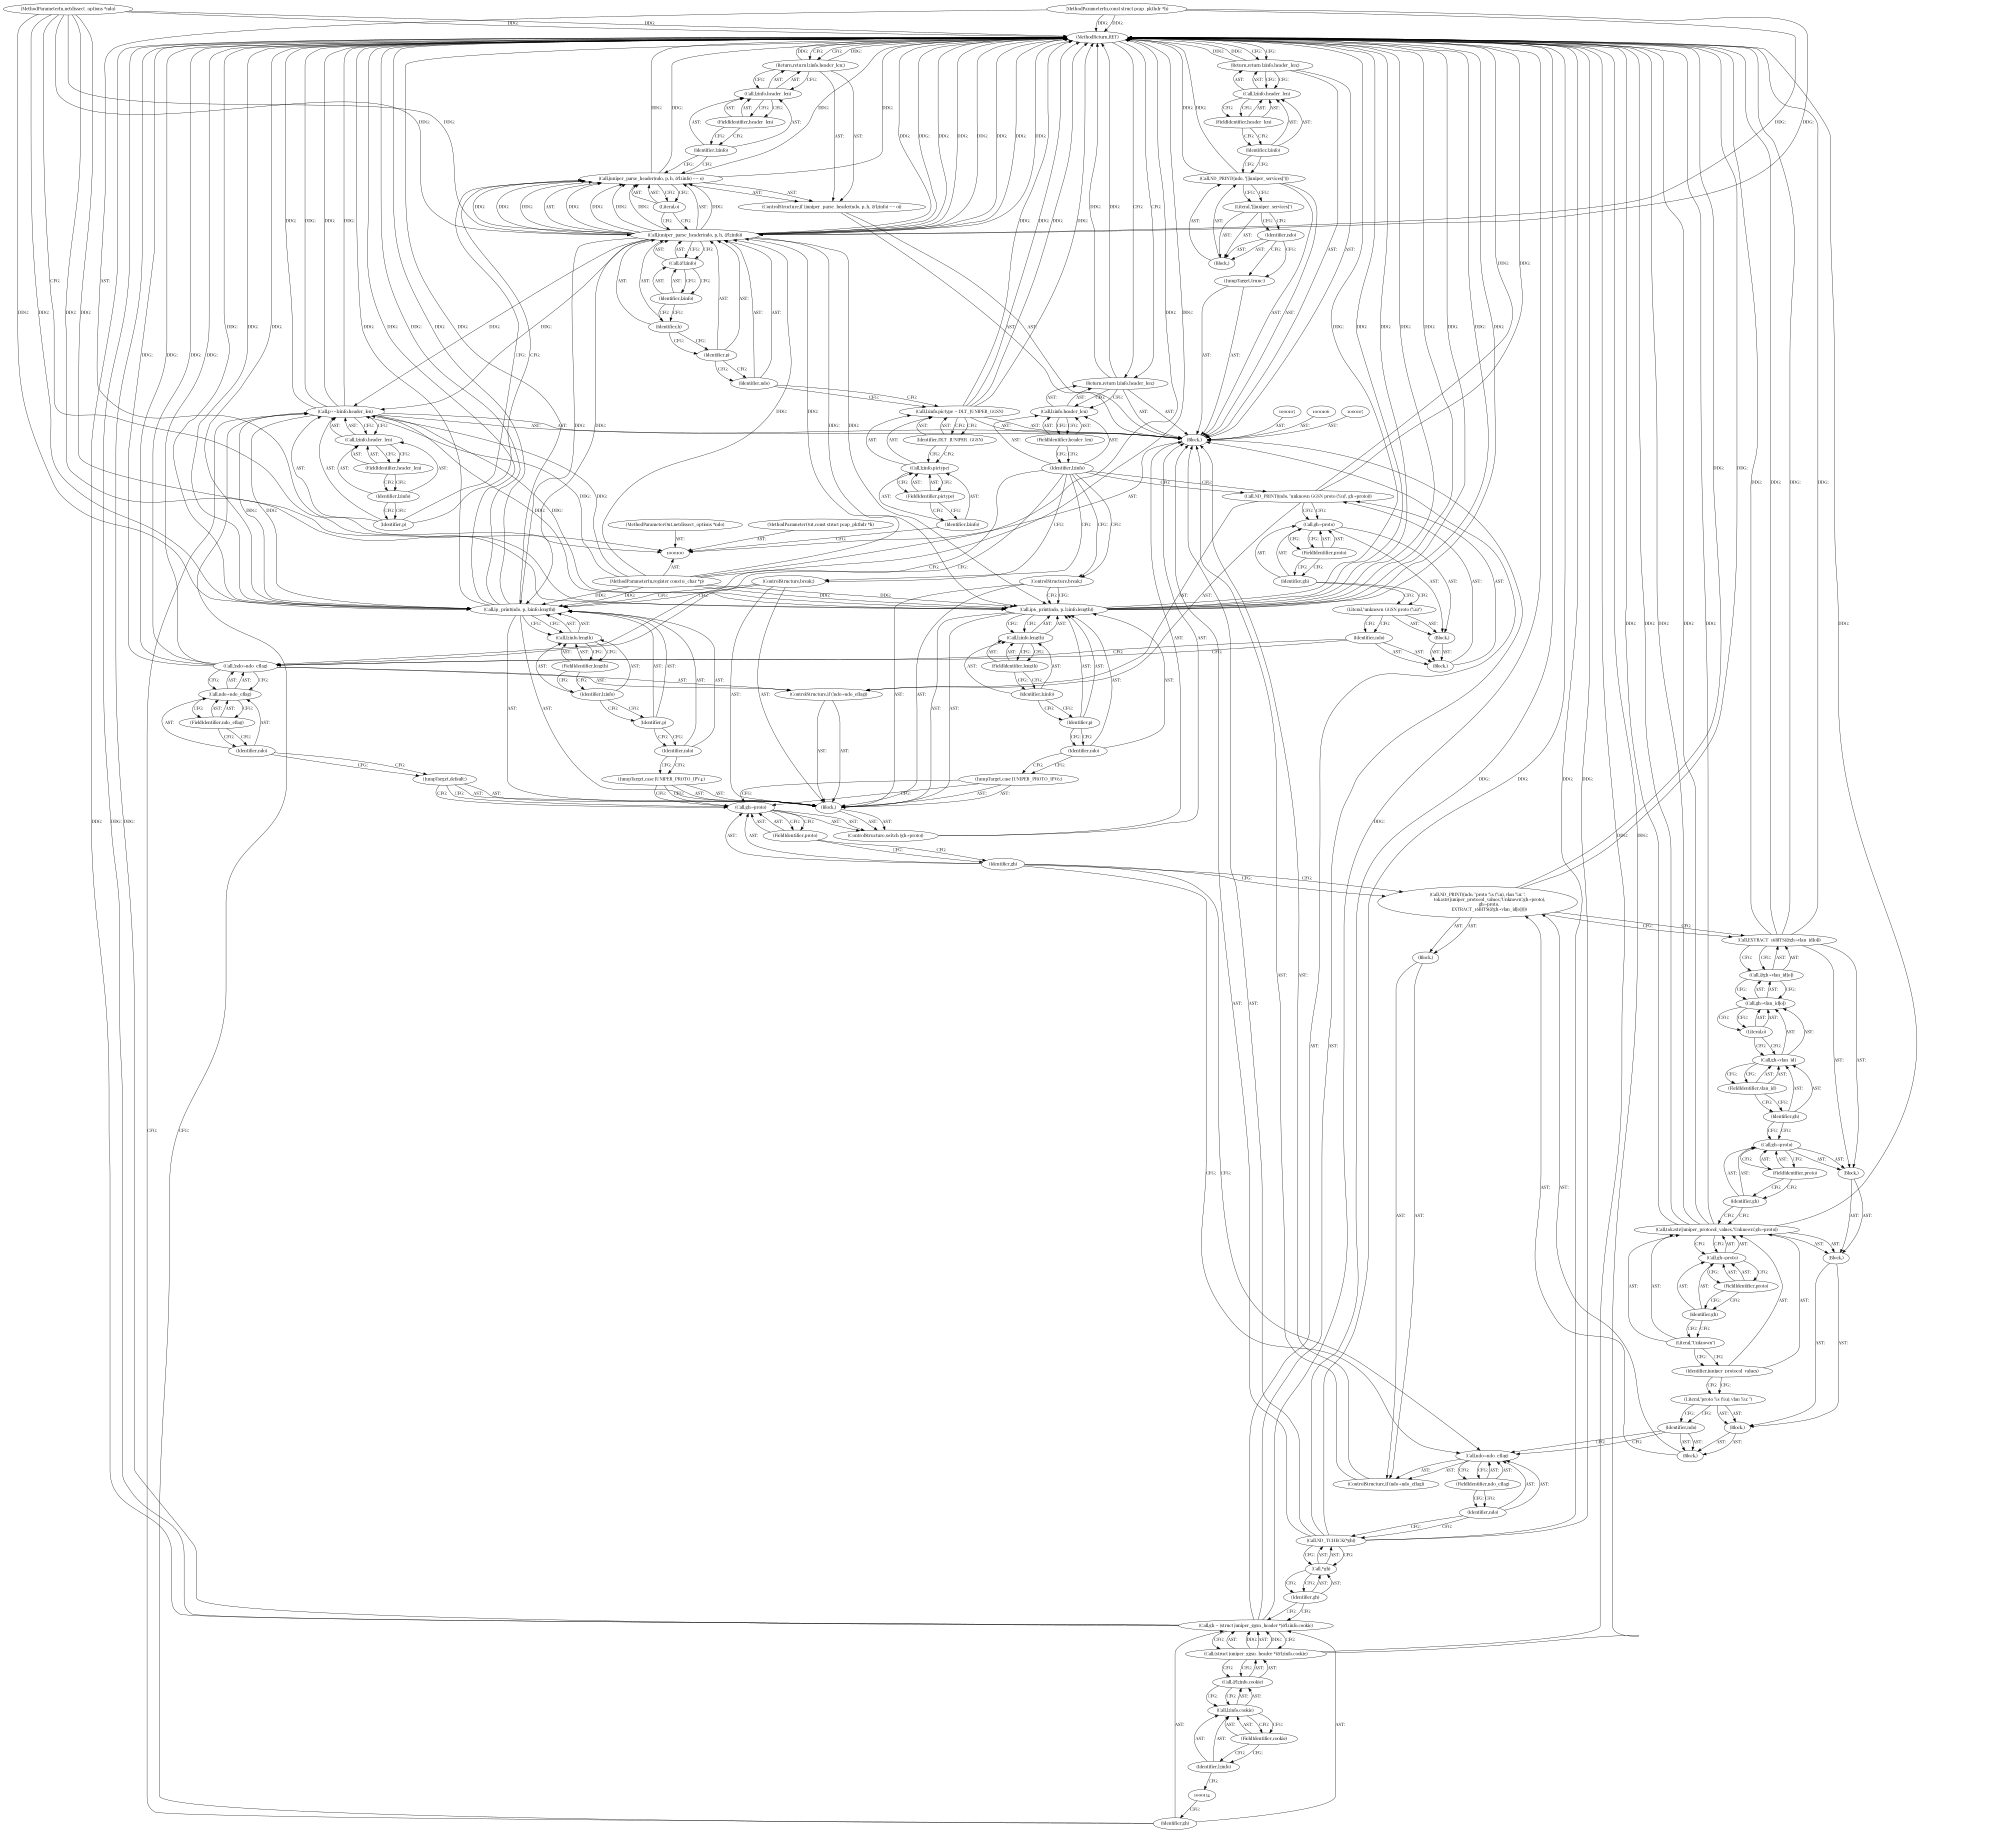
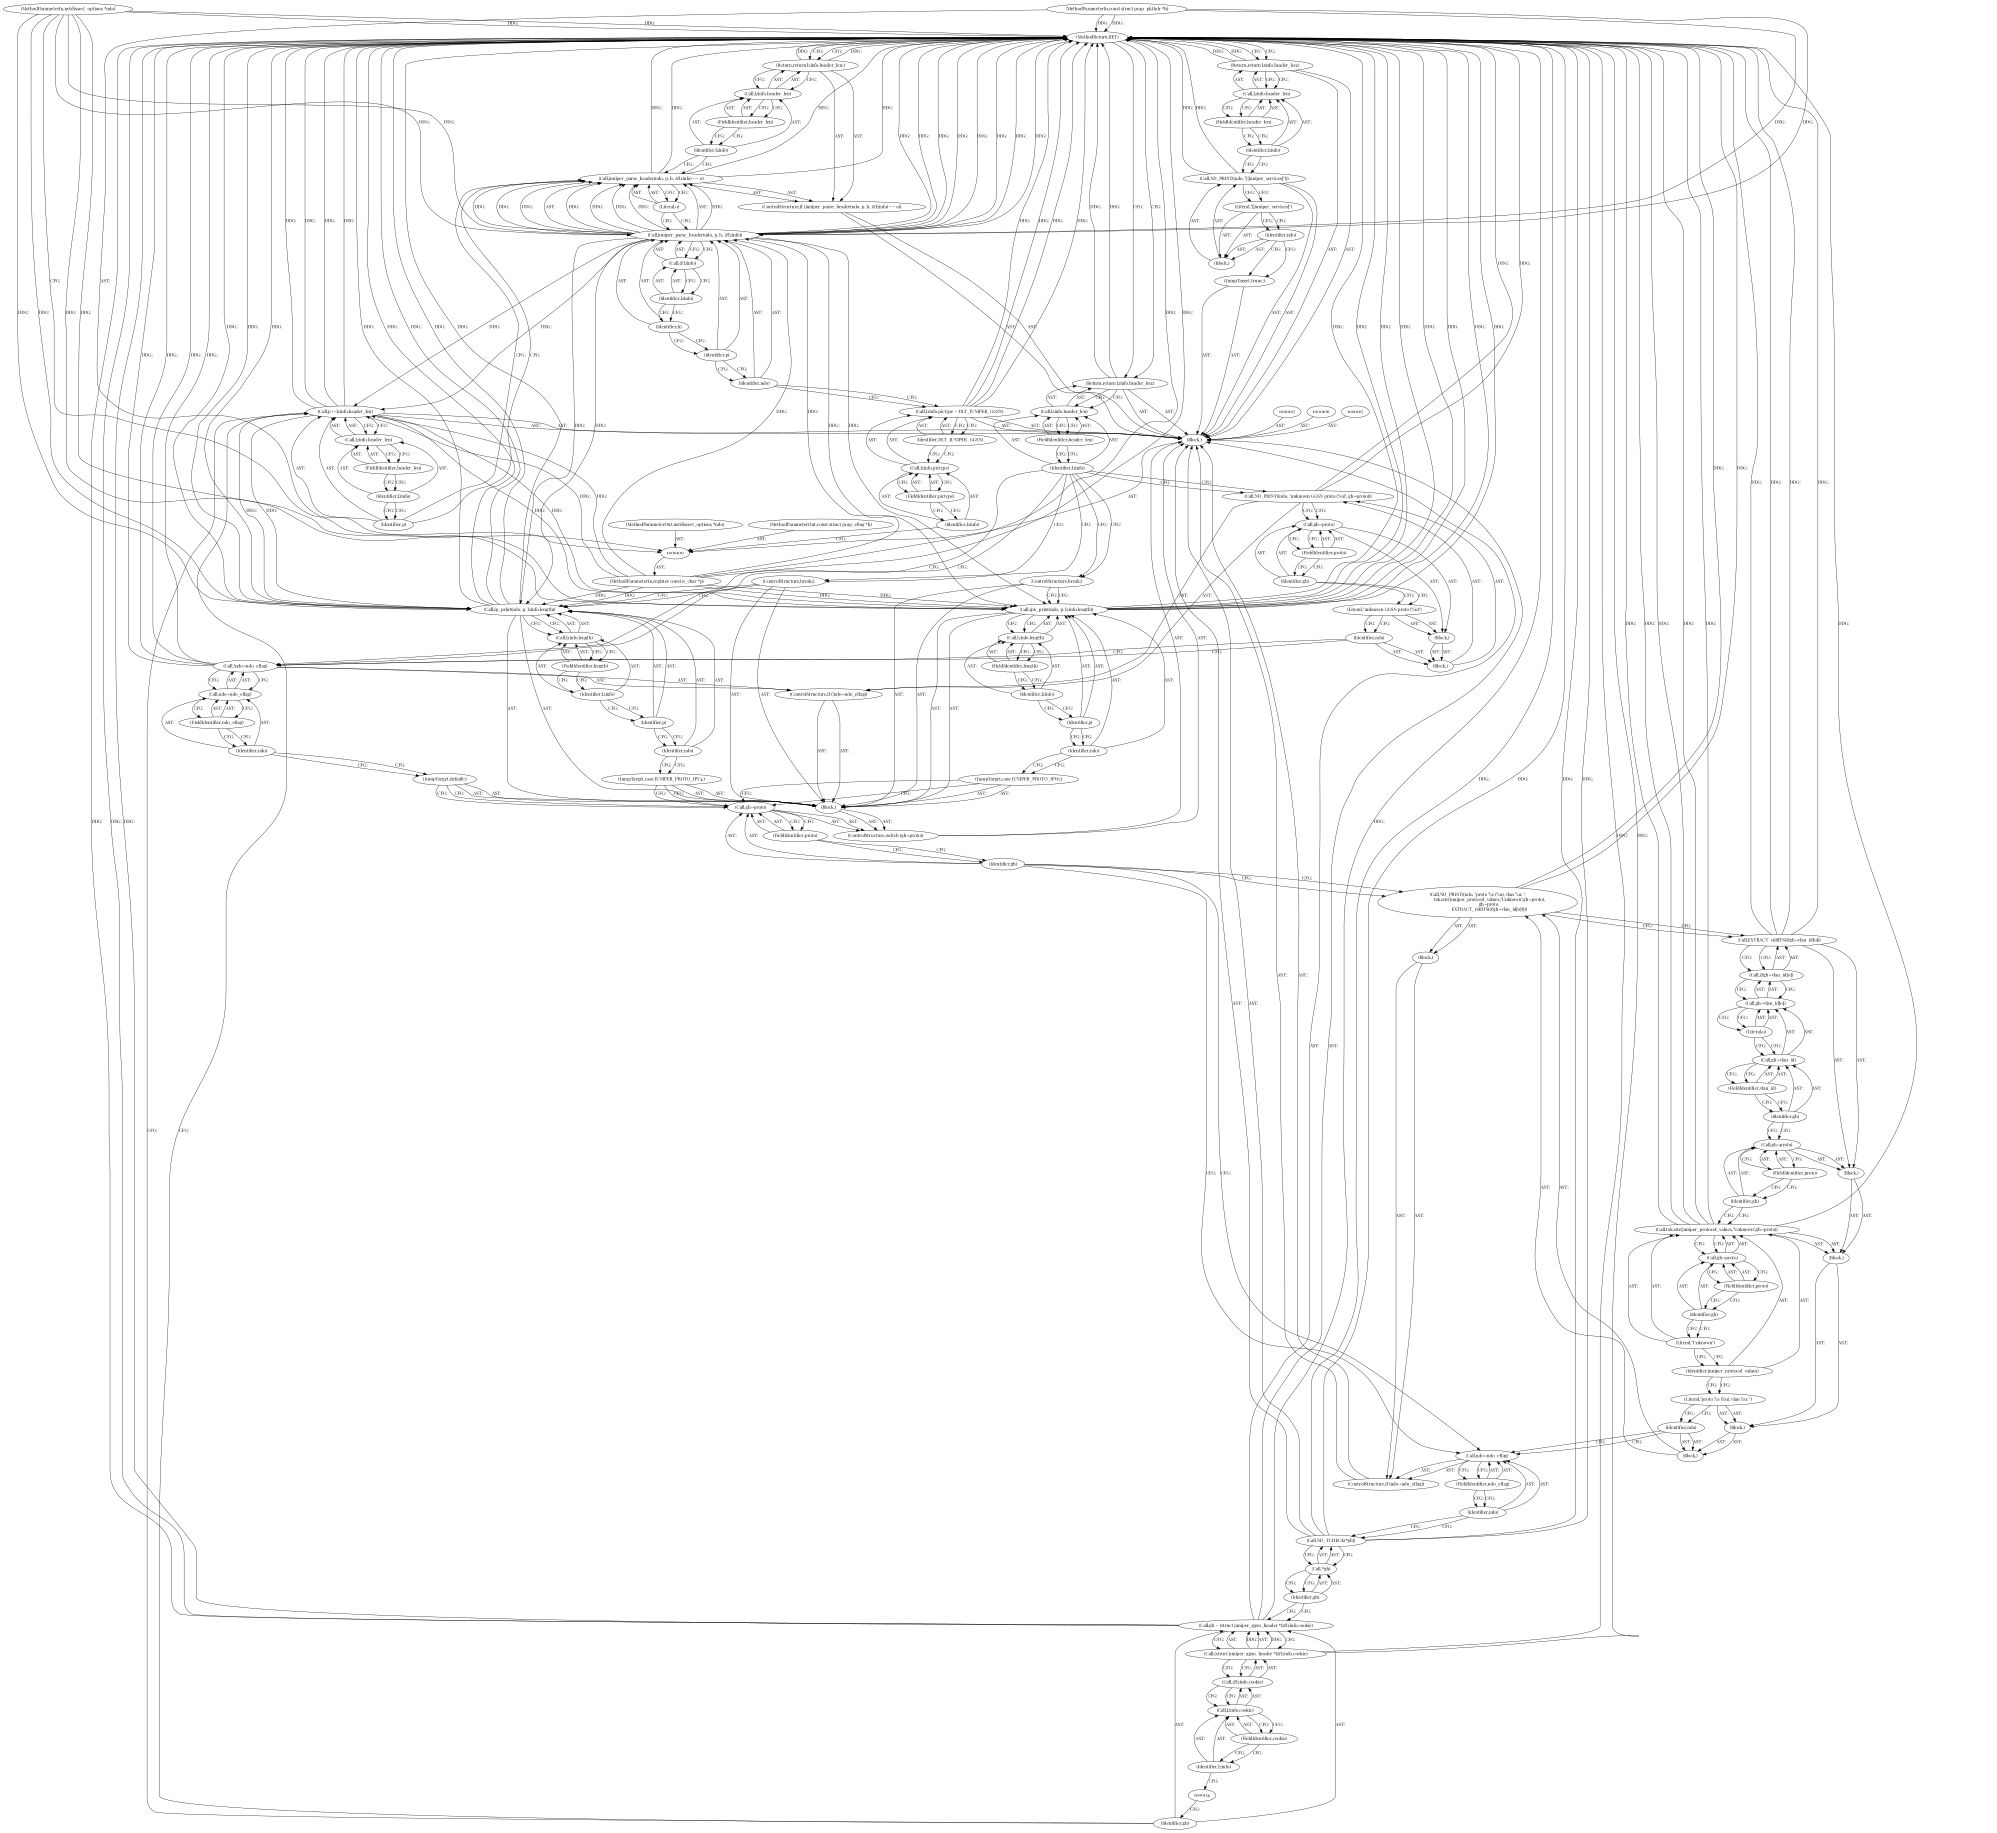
node "(MethodParameterOut,const struct pcap_pkthdr *h)": label "(MethodParameterOut,const struct pcap_pkthdr *h)" -> "(MethodParameterOut,const struct pcap_eflag *h)"
edge "(MethodParameterIn,register const u_char *p)" -> "1000100": reversed
